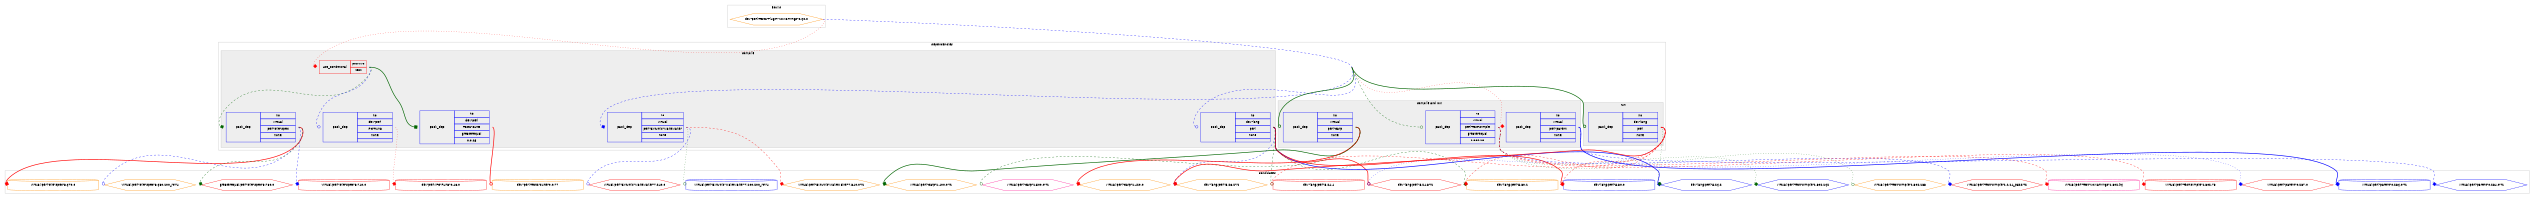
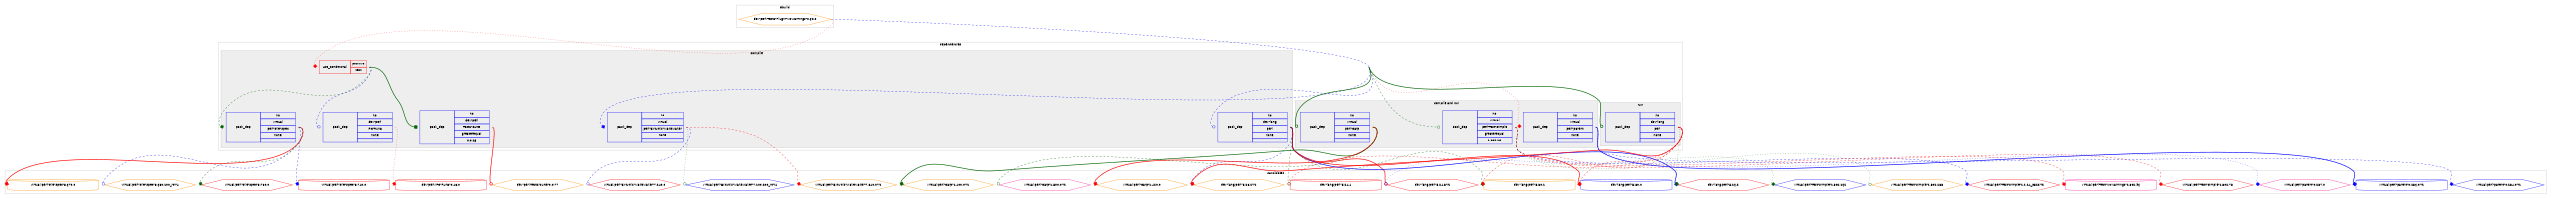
node "greaterequal/perl-File-Spec-3.780.0": label "greaterequal/perl-File-Spec-3.780.0" -> "virtual/perl-File-Spec-3.780.0"
node "dev-perl/Test2-Suite-0.0.77": shape cylinder -> hexagon
node "virtual/perl-ExtUtils-MakeMaker-7.100.200_rc-r4": shape cylinder -> hexagon
node "dev-lang/perl-5.26.2": color blue -> red
node "virtual/perl-Test-Simple-1.302.73": shape cylinder -> hexagon
node "virtual/perl-parent-0.237.0": color red -> deeppink
